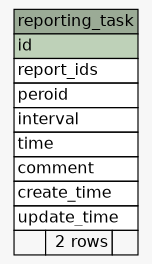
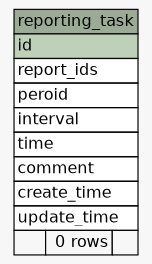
node "reporting_task": text "2 rows" -> "0 rows"
